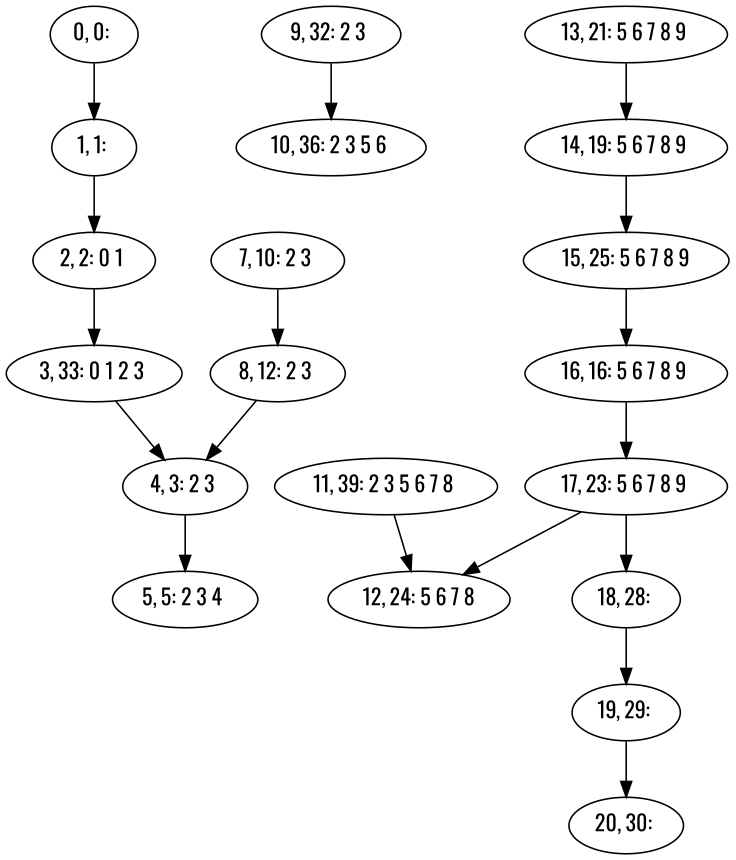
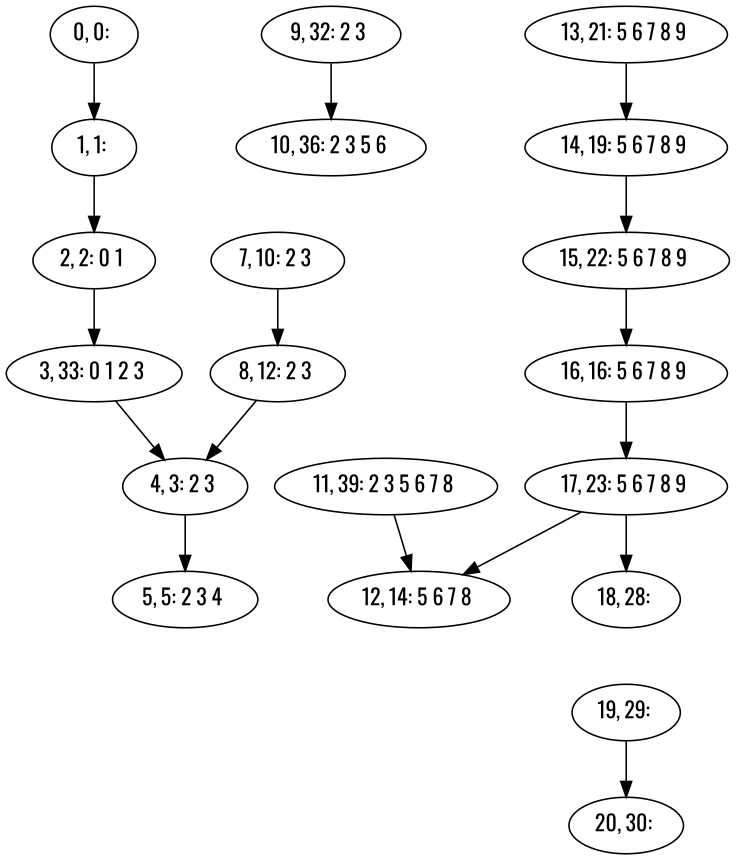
node "15, 25: 5 6 7 8 9": label "15, 25: 5 6 7 8 9" -> "15, 22: 5 6 7 8 9"
node "12, 24: 5 6 7 8": label "12, 24: 5 6 7 8" -> "12, 14: 5 6 7 8"
edge "18, 28:" -> "19, 29:": removed
